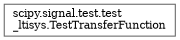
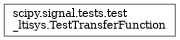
node "scipy.signal.test.test _ltisys.TestTransferFunction": label "scipy.signal.test.test _ltisys.TestTransferFunction" -> "scipy.signal.tests.test _ltisys.TestTransferFunction"
